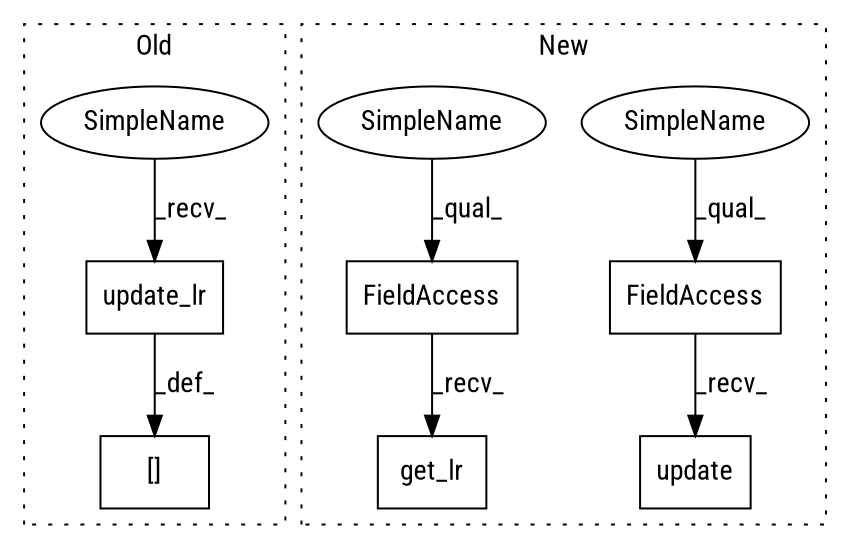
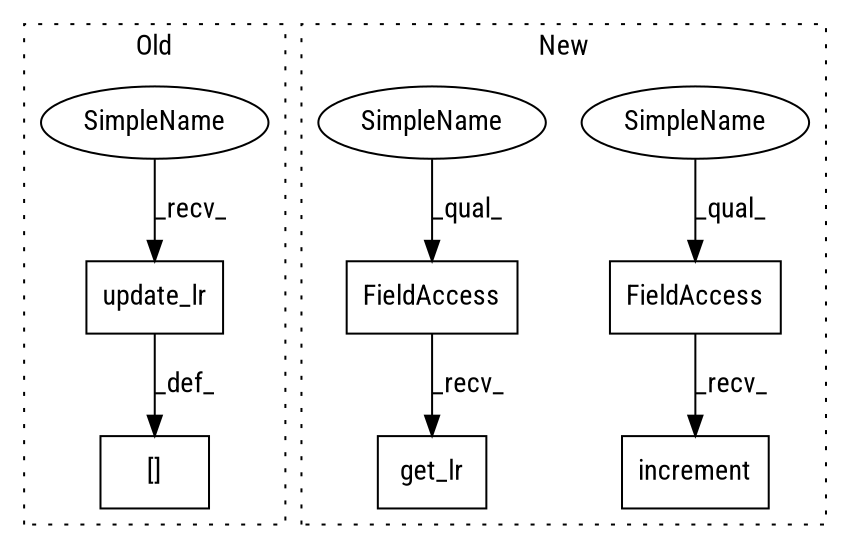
node "update": label "update" -> "increment"
